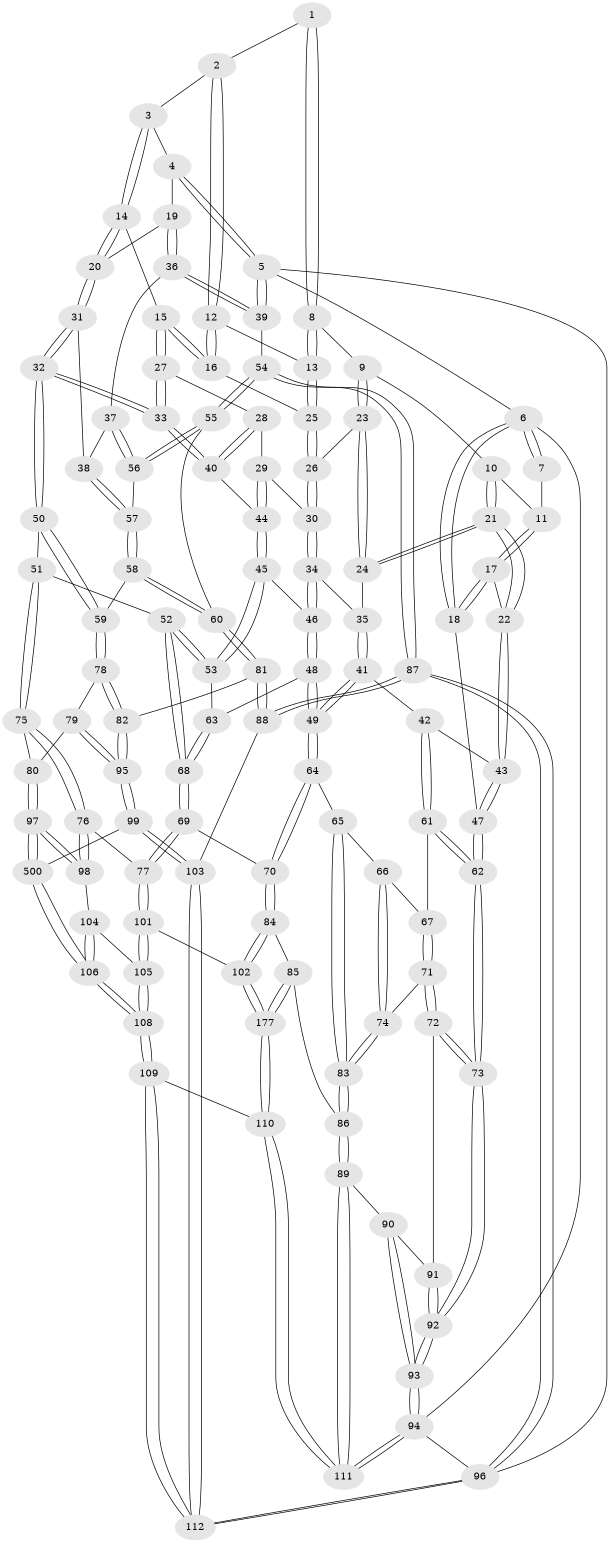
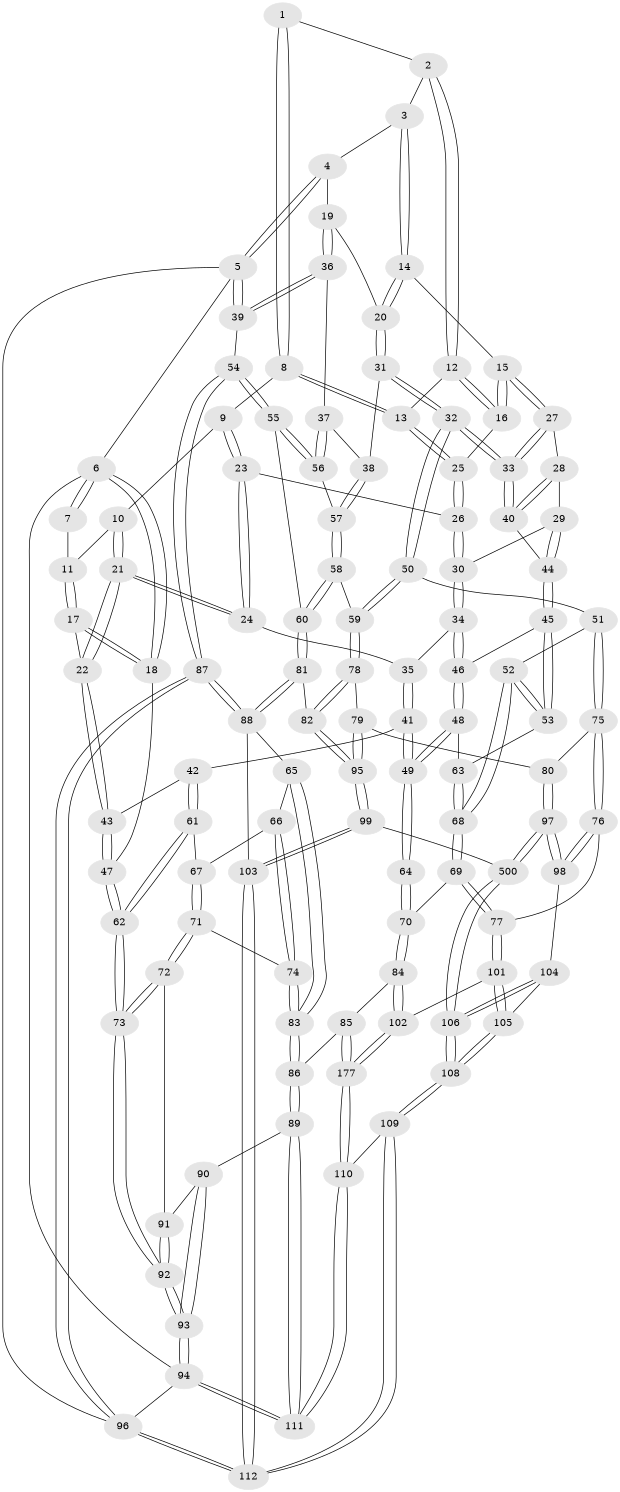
edge "64" -- "65": now "88" -- "65"
